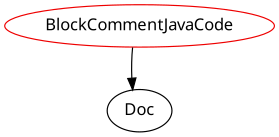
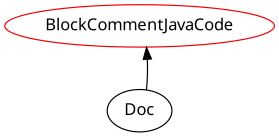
edge "BlockCommentJavaCode" -> "Doc": reversed
